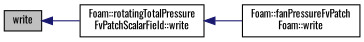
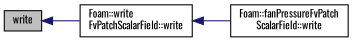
node "Foam::rotatingTotalPressure FvPatchScalarField::write": label "Foam::rotatingTotalPressure FvPatchScalarField::write" -> "Foam::write FvPatchScalarField::write"
node "Foam::fanPressureFvPatch Foam::write": label "Foam::fanPressureFvPatch Foam::write" -> "Foam::fanPressureFvPatch ScalarField::write"
